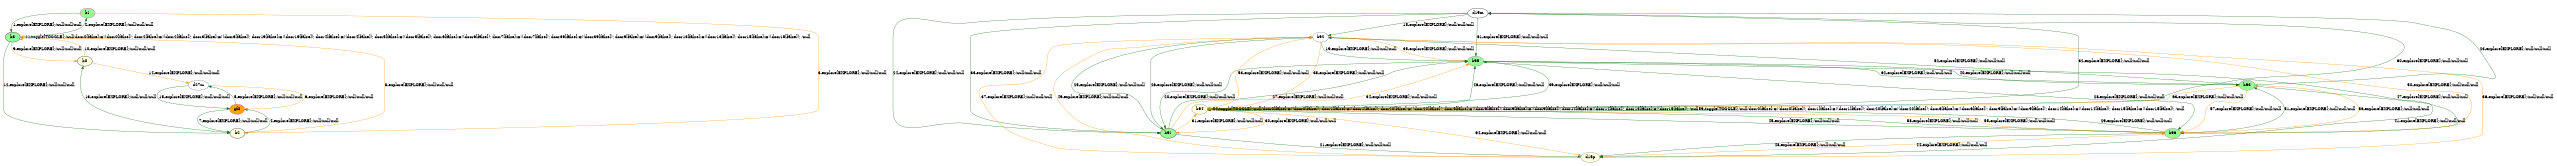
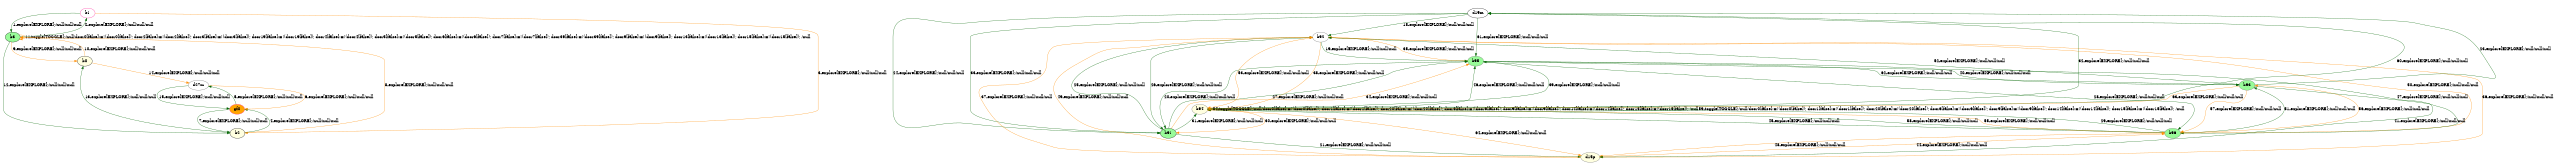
node "b1": fillcolor palegreen -> white
edge "b91" -> "b94": color darkorange -> darkgreen
edge "b96" -> "d15p": color darkgreen -> darkorange
